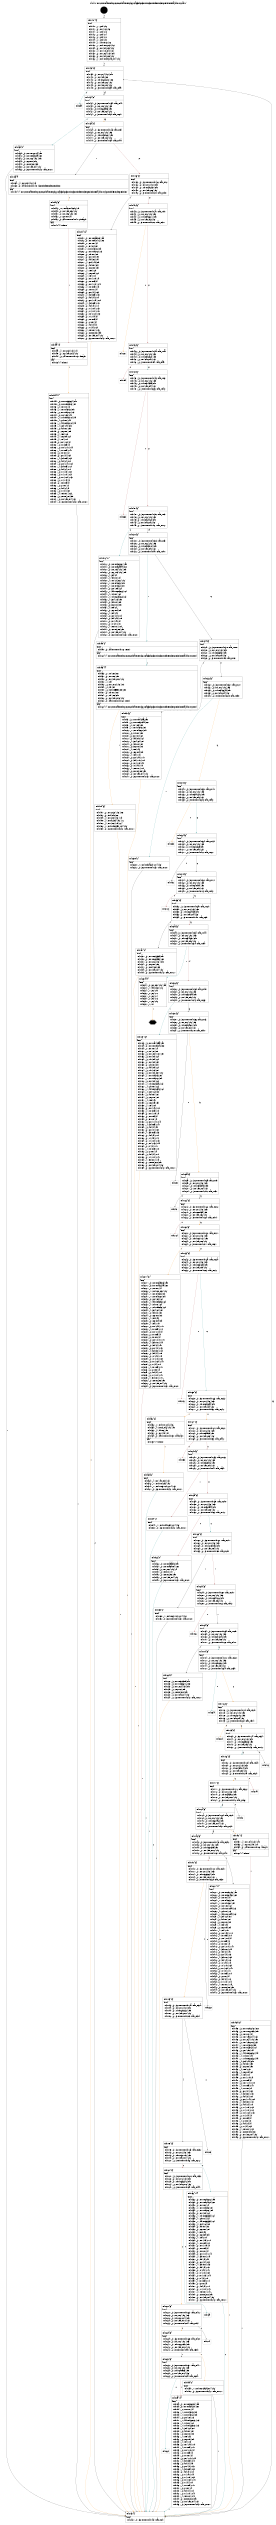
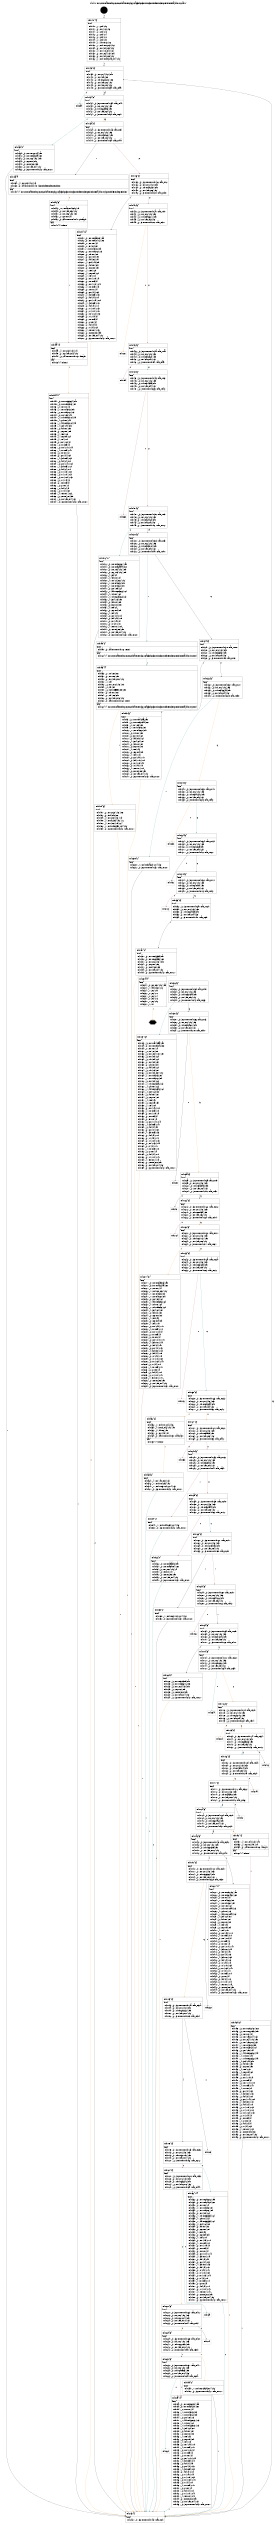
node "0x4015af [25]": removed
edge "0x4017bc [25]" -> "0x4017d5 [25]": label " 4" -> " 16"
